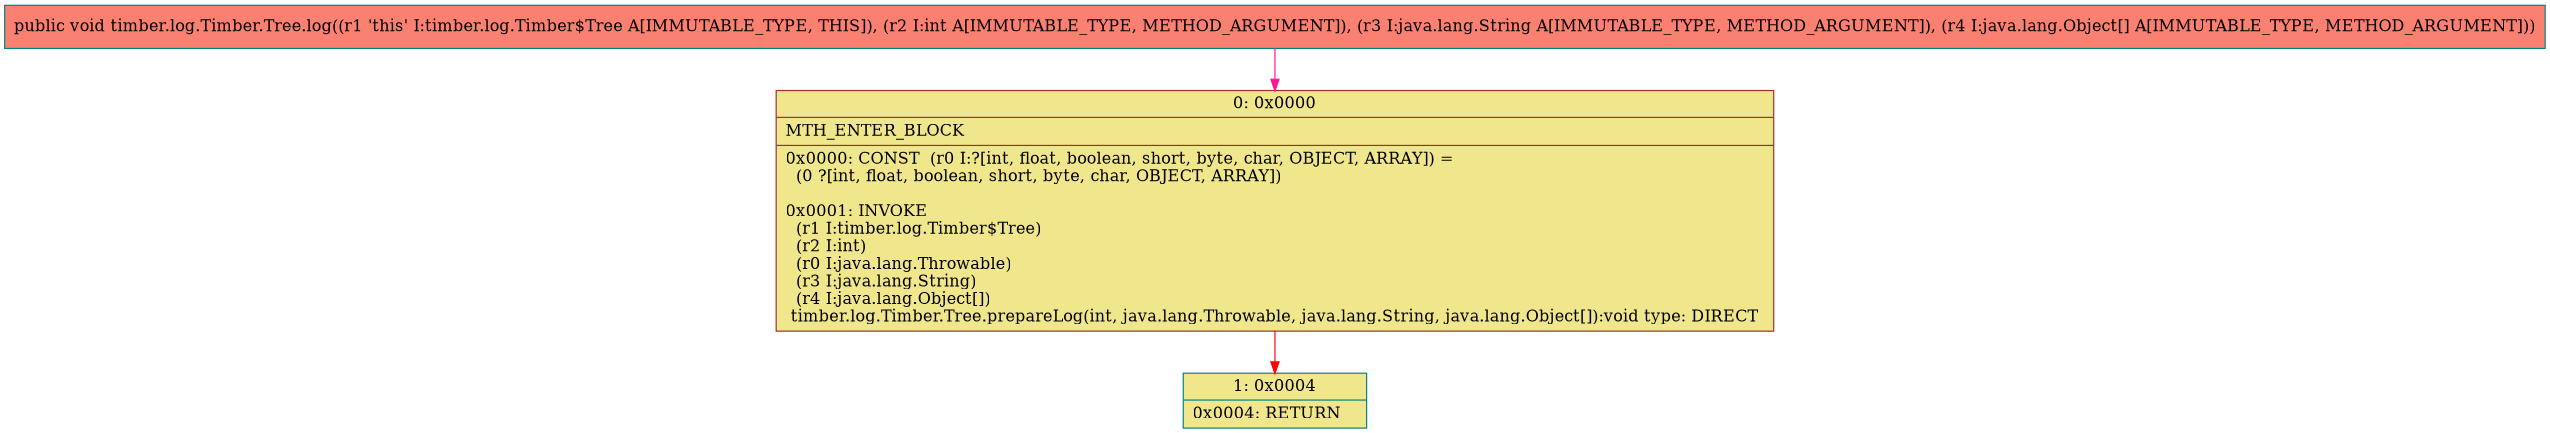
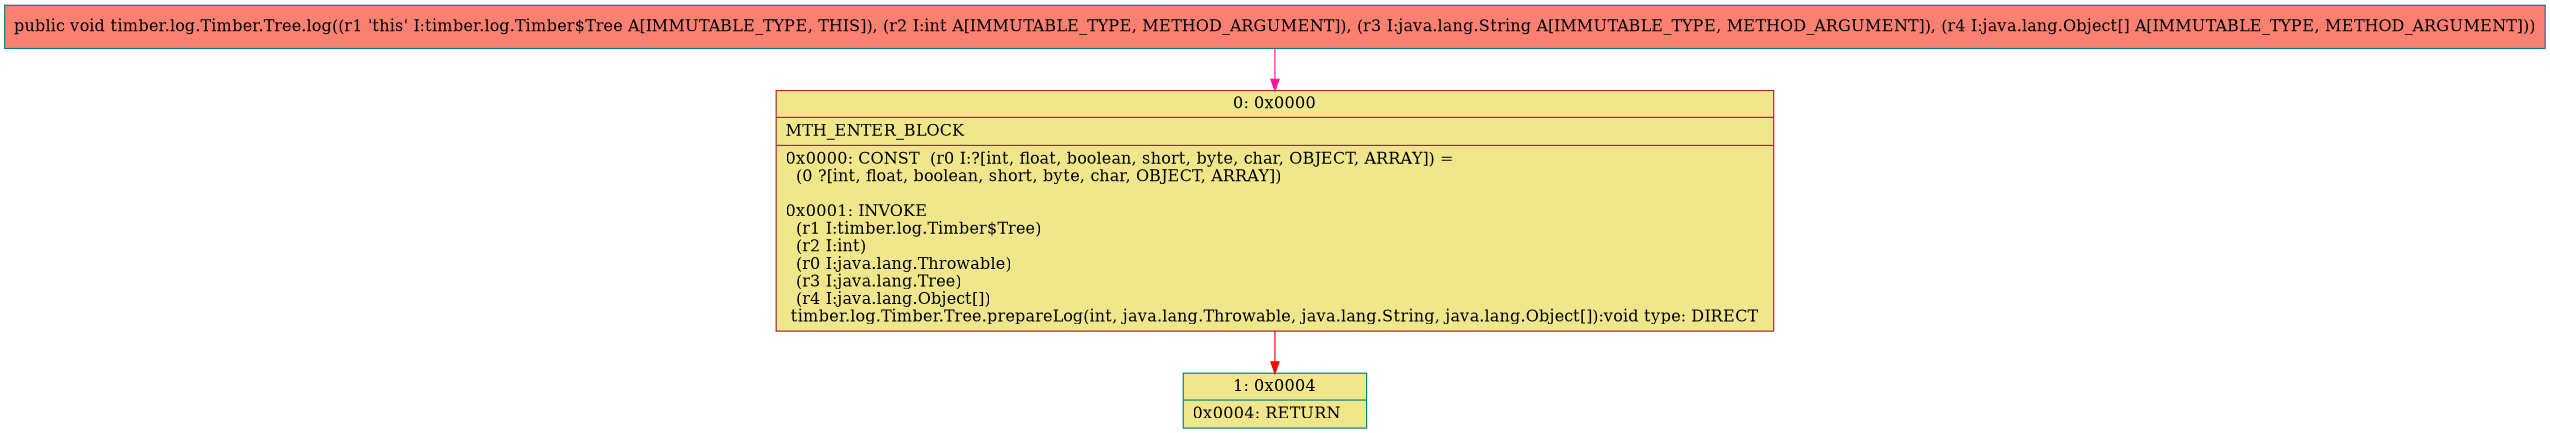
node "0: 0x0000": text "(r3 I:java.lang.String)" -> "(r3 I:java.lang.Tree)"
